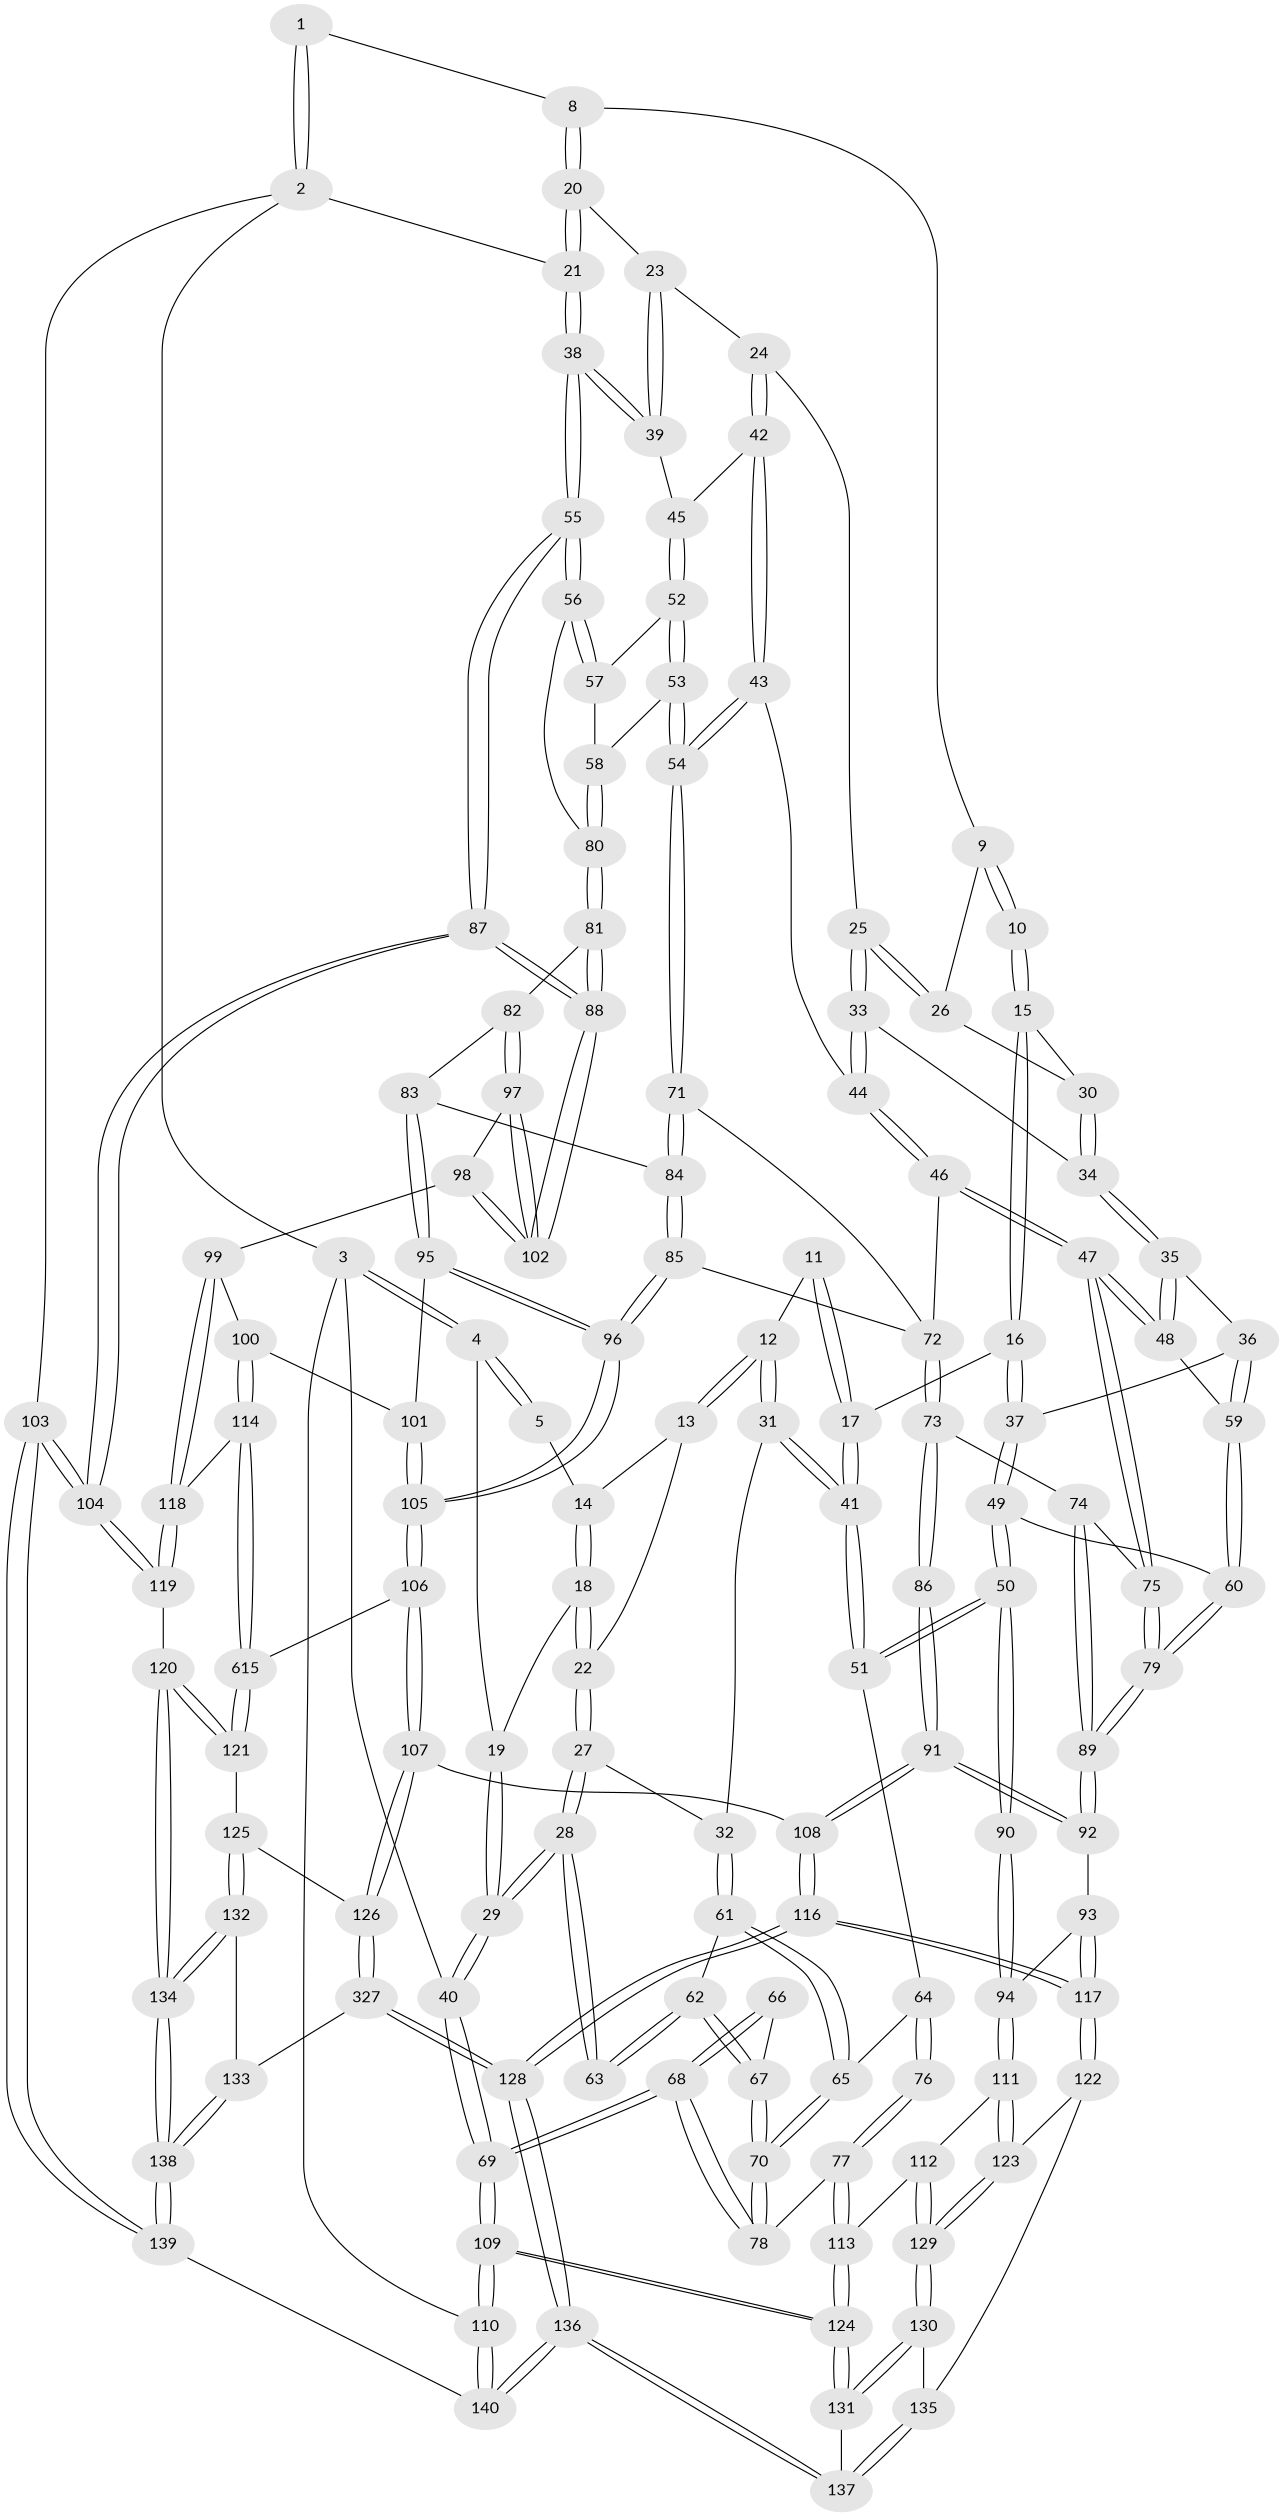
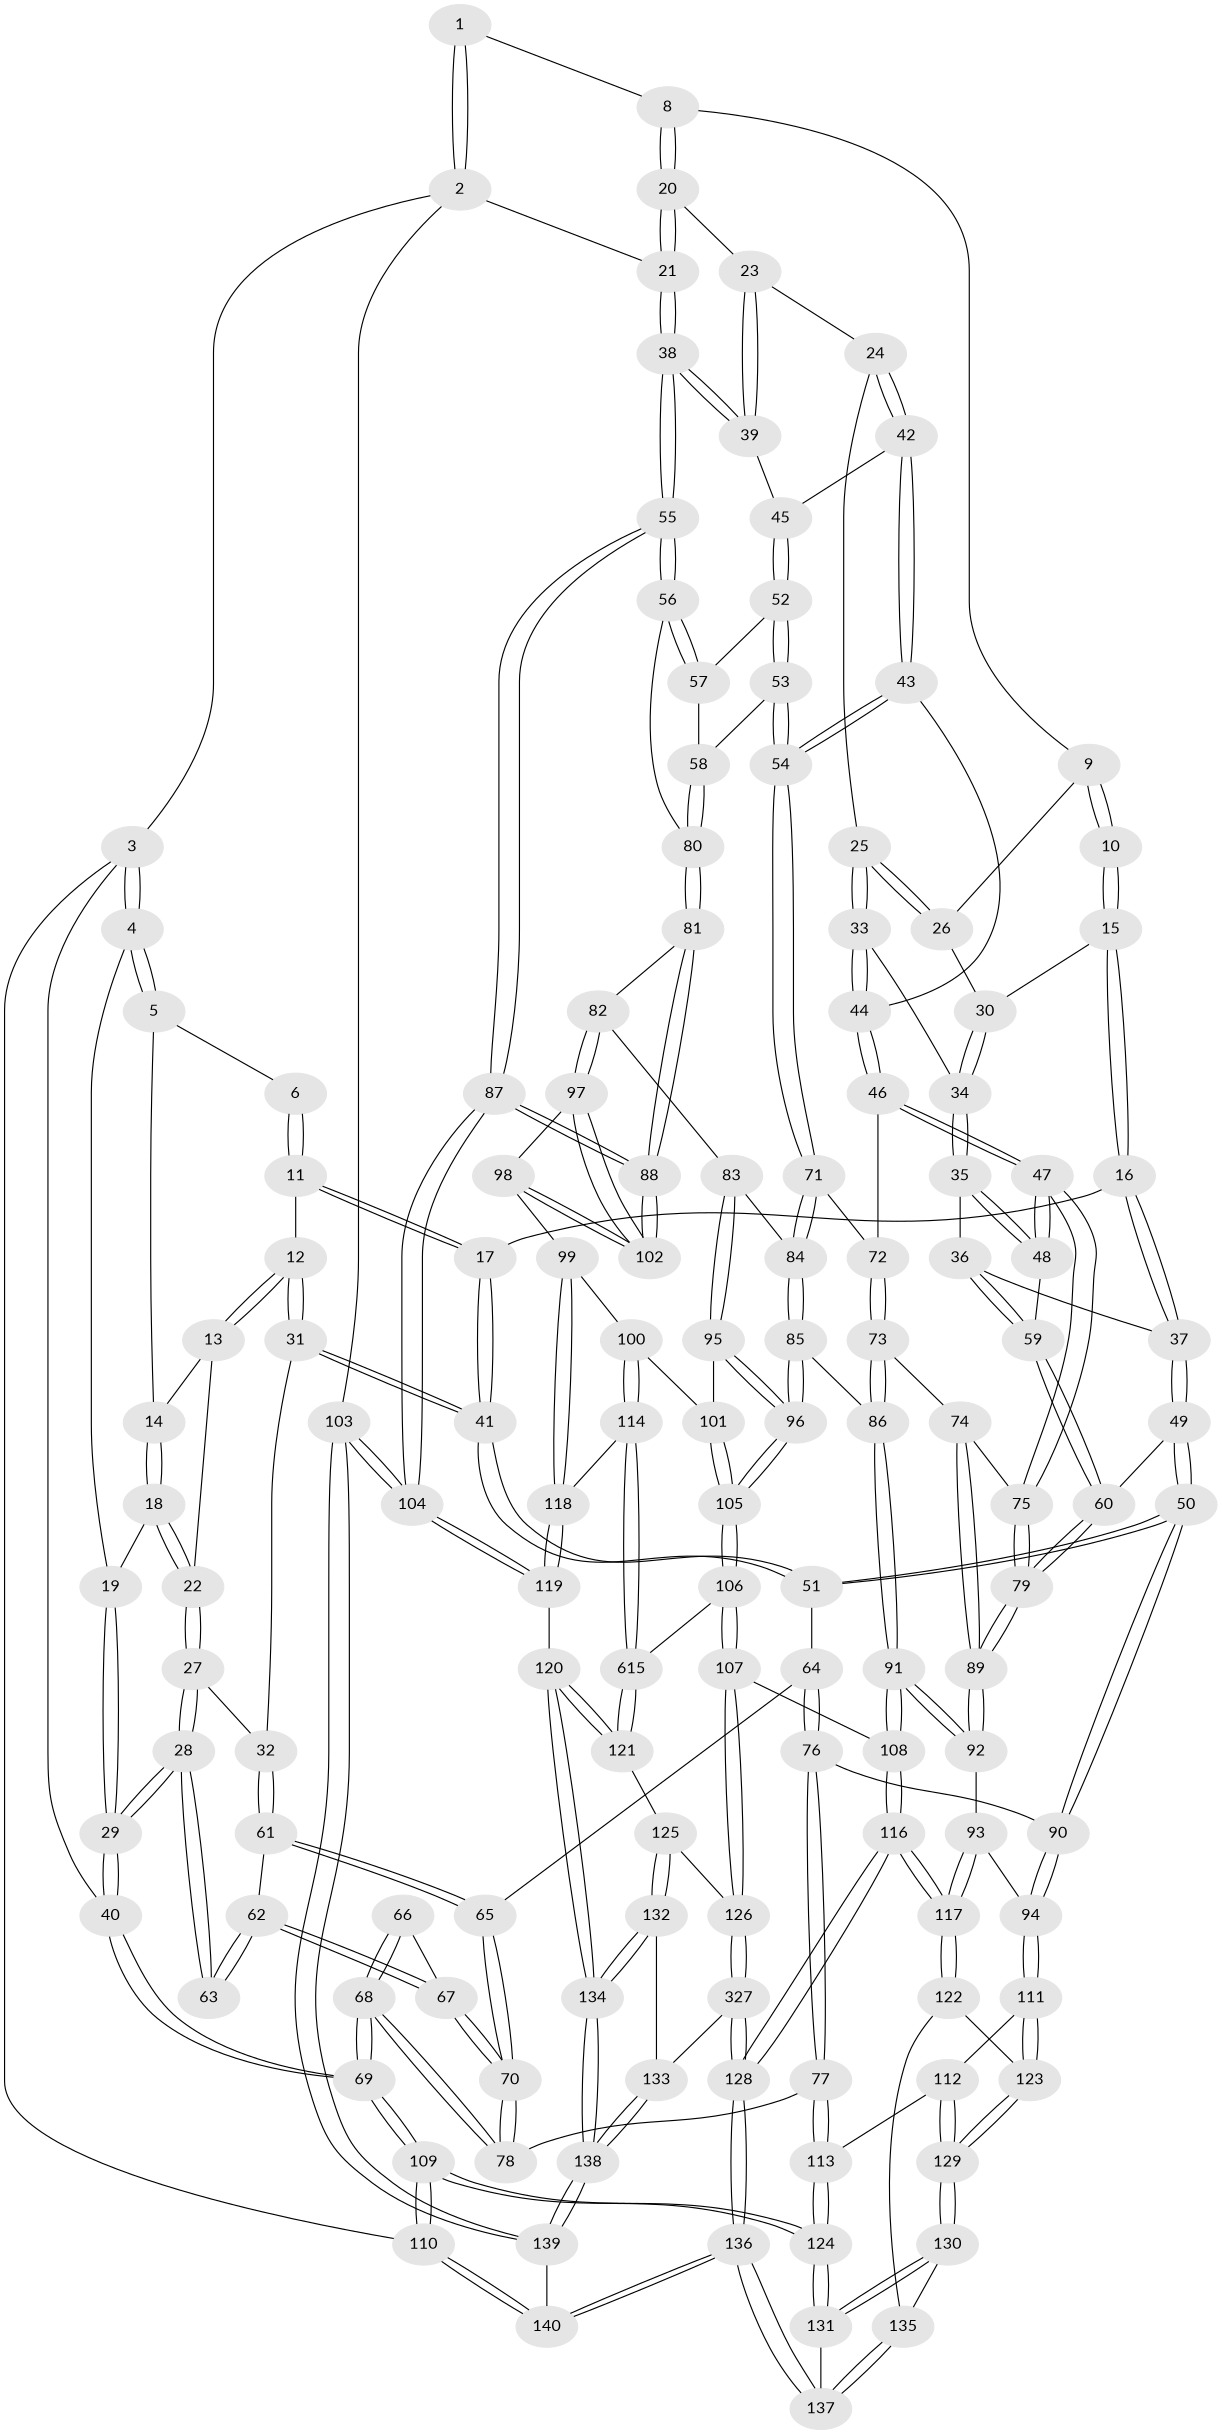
node "6": added
edge "85" -- "72": now "85" -- "86"
edge "76" -- "90": added
